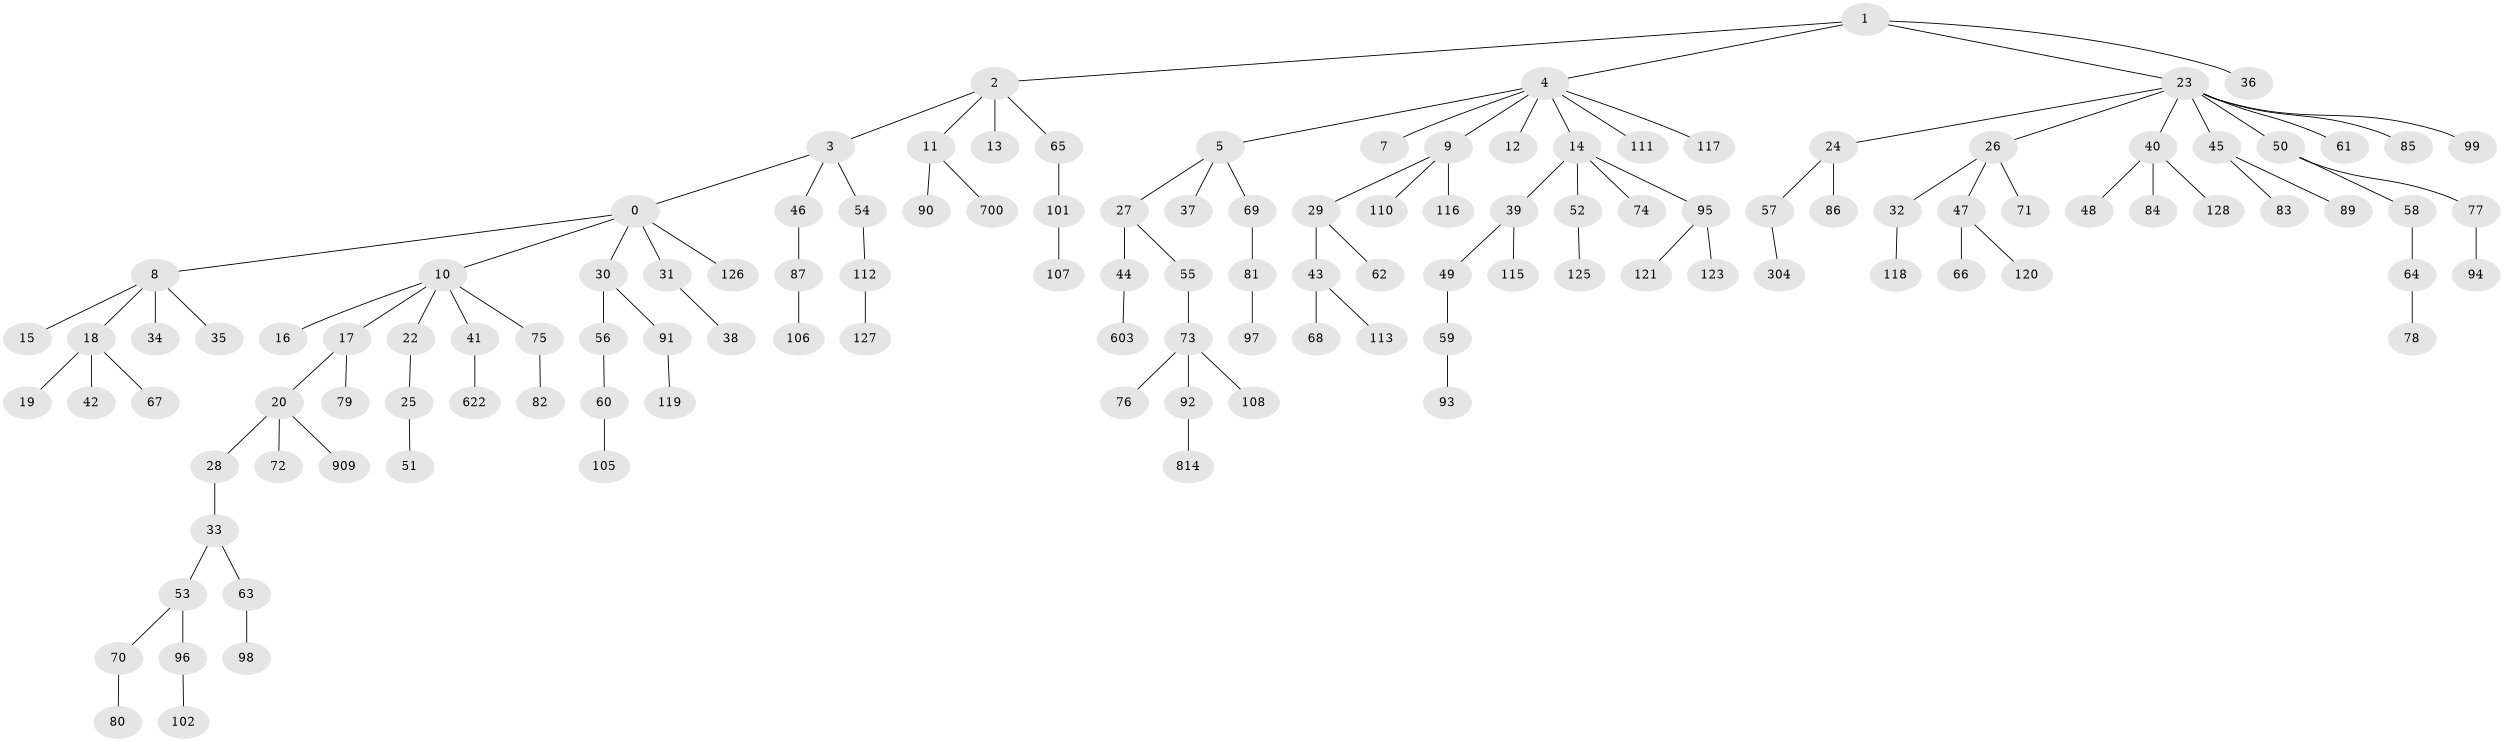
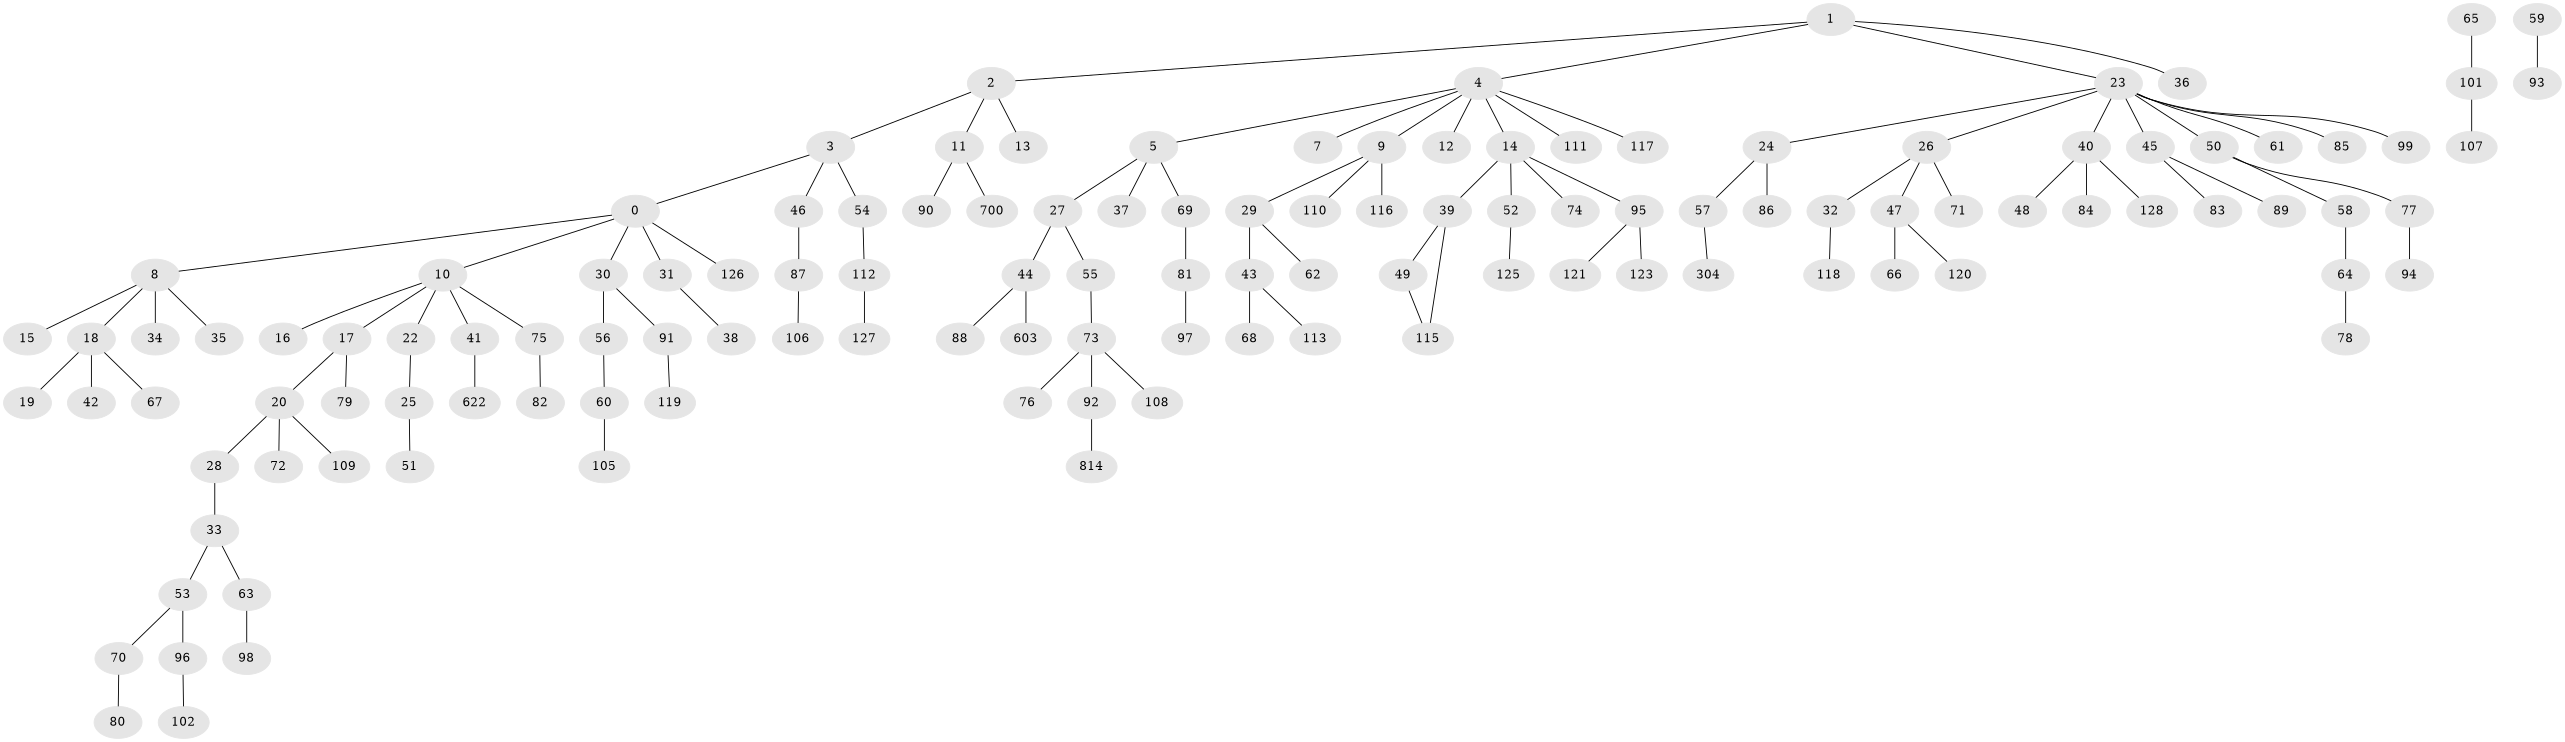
edge "2" -- "65": removed
edge "49" -- "59": now "49" -- "115"
node "88": added
node "909": label "909" -> "109"
